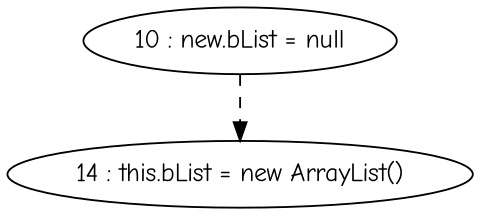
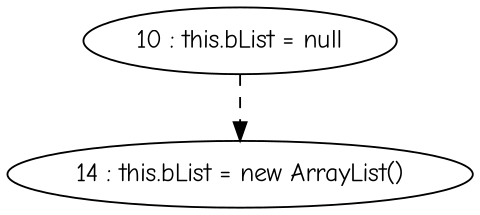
node "10 : new.bList = null": label "10 : new.bList = null" -> "10 : this.bList = null"
